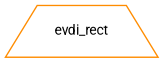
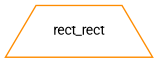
node "evdi_rect": label "evdi_rect" -> "rect_rect"
